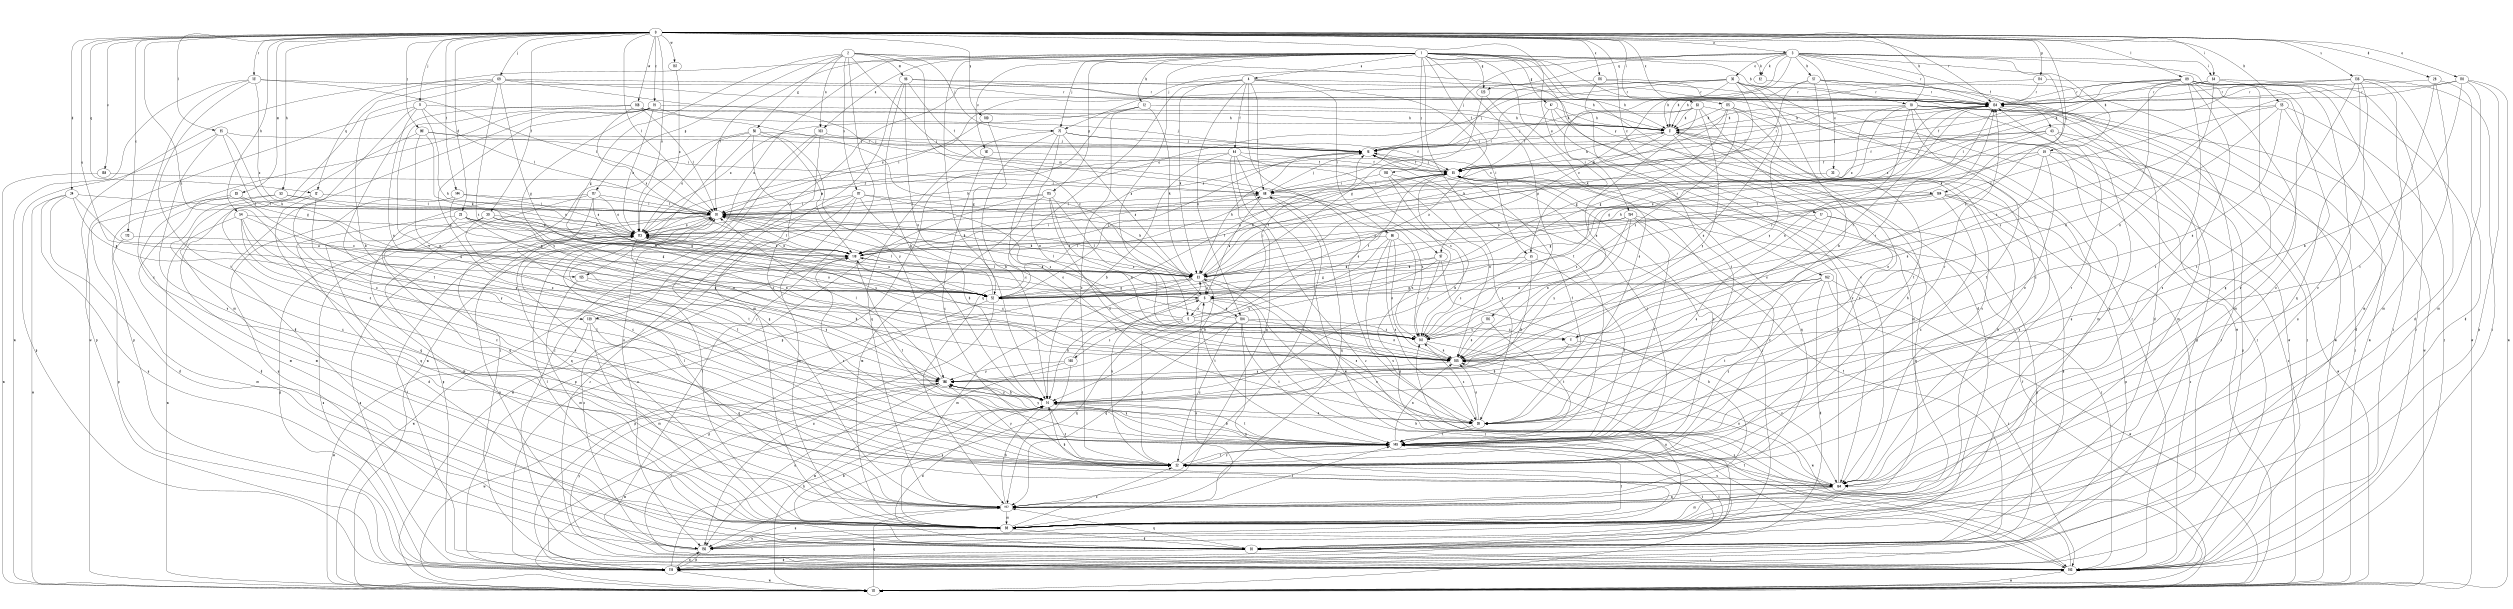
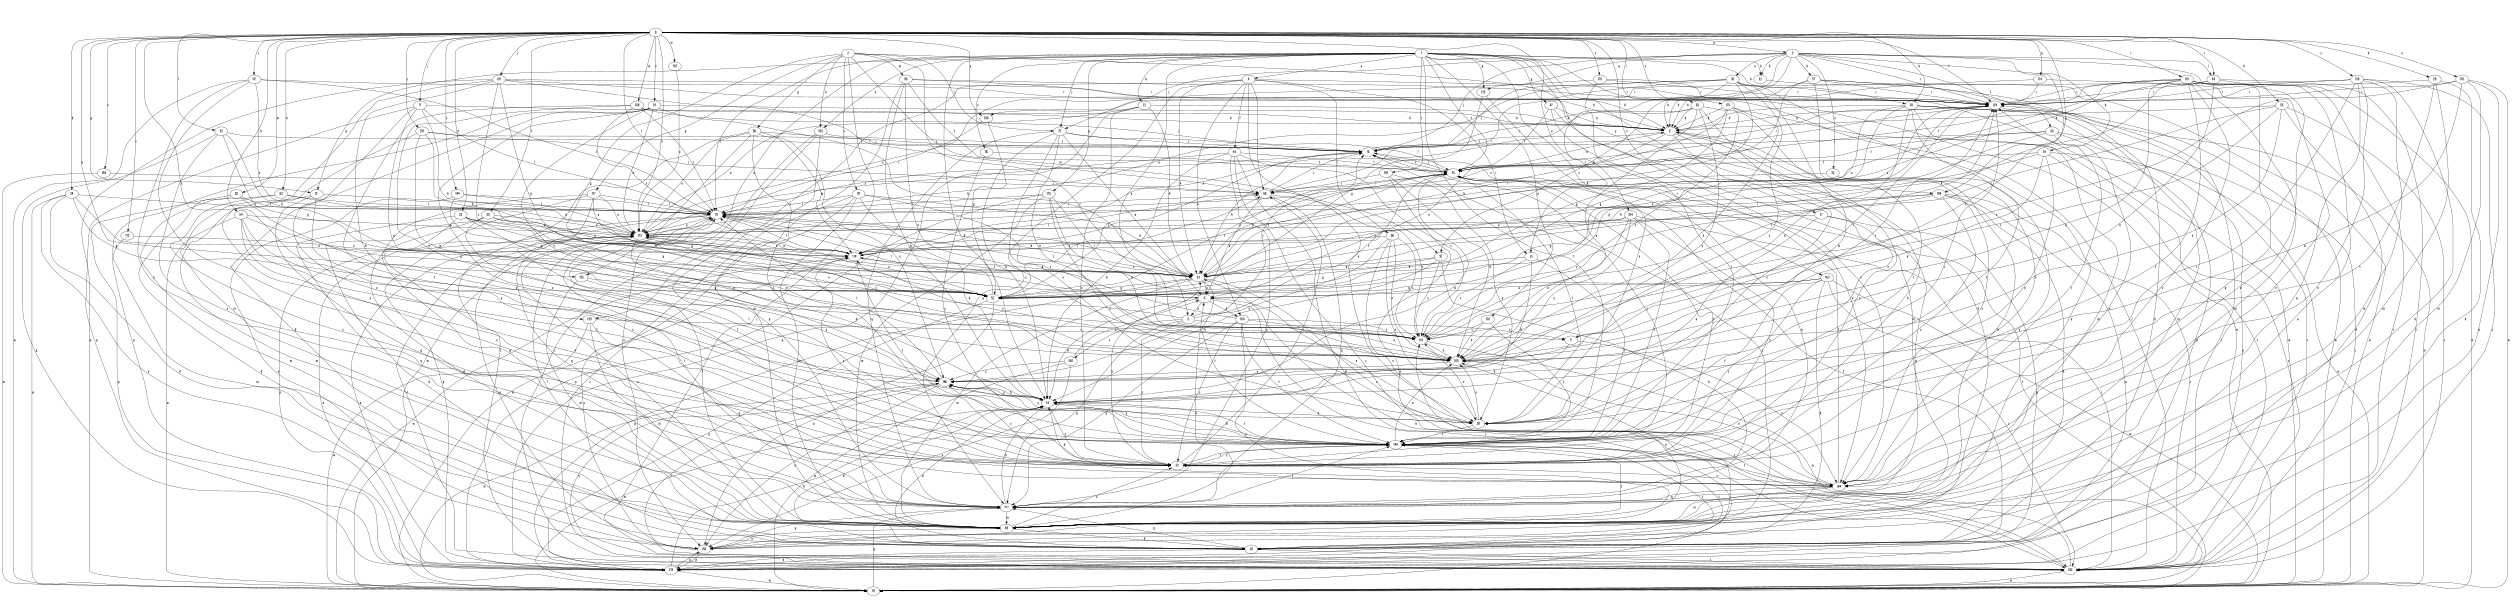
node "891": label "891" -> "191"
edge "136" -> "91": now "136" -> "180"
